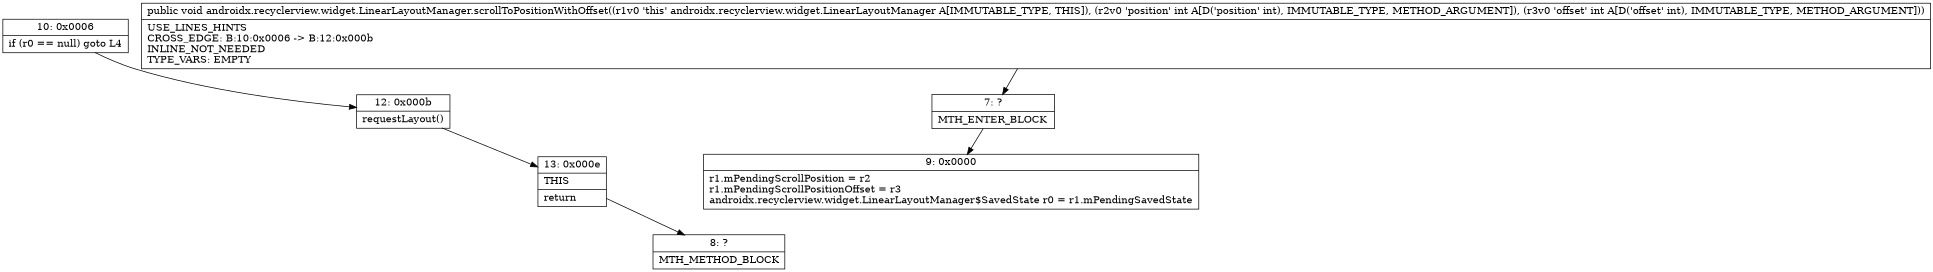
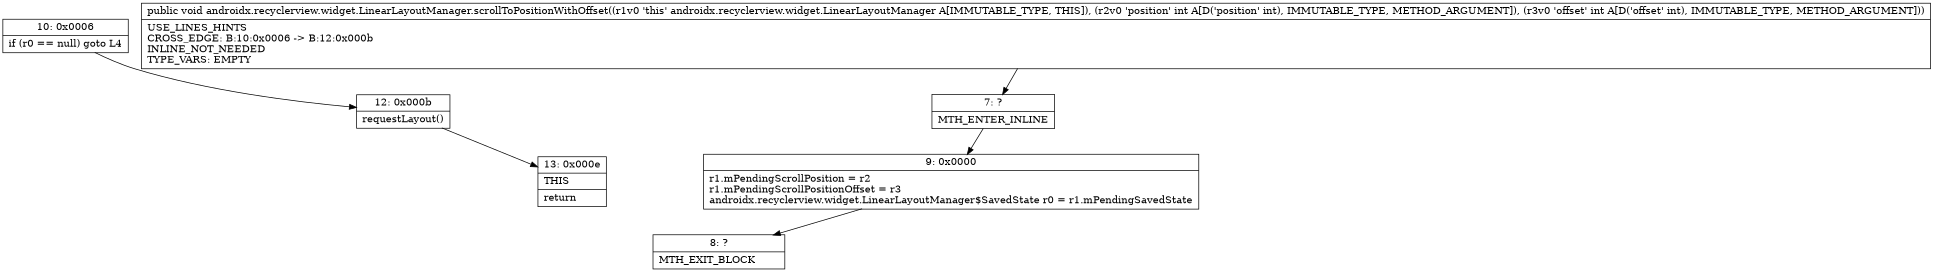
node "7: ?": text "MTH_ENTER_BLOCK" -> "MTH_ENTER_INLINE"
edge "13: 0x000e" -> "8: ?": now "9: 0x0000" -> "8: ?"
node "8: ?": text "MTH_METHOD_BLOCK" -> "MTH_EXIT_BLOCK"
